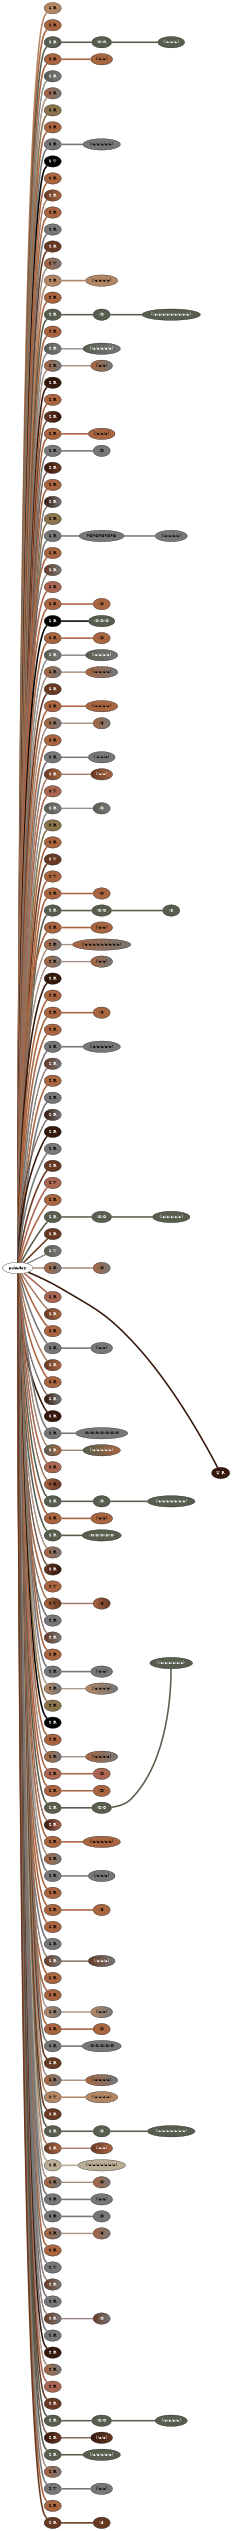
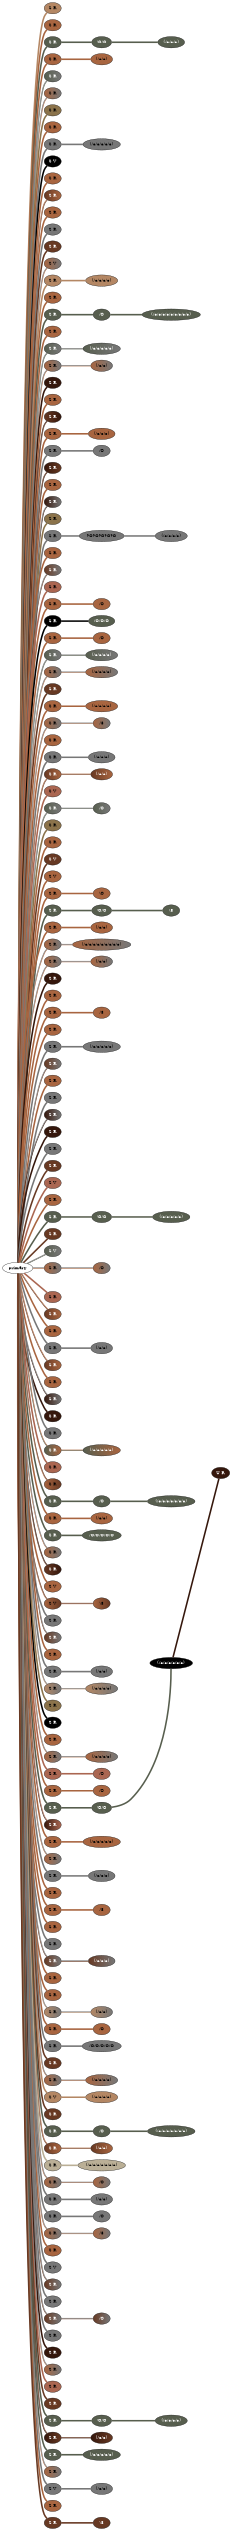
edge "primary" -- "U R": now "(/o/o/o/o/o/o)" -- "U R"
node "/O/O/O/O/O/O/O": removed
node "(/o/o/o/o/o/o)": fillcolor #575e4e -> #000000
